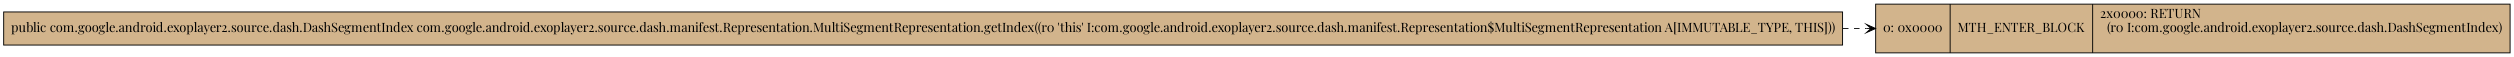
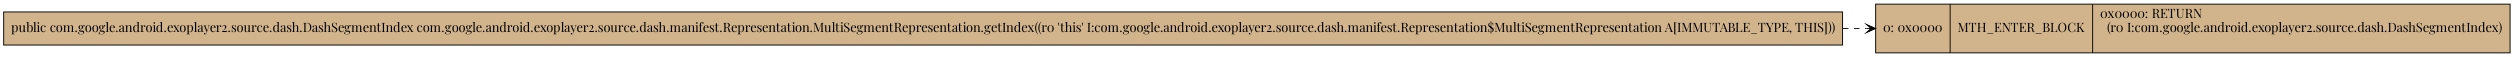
node "0: 0x0000": text "2x0000: RETURN" -> "0x0000: RETURN"
